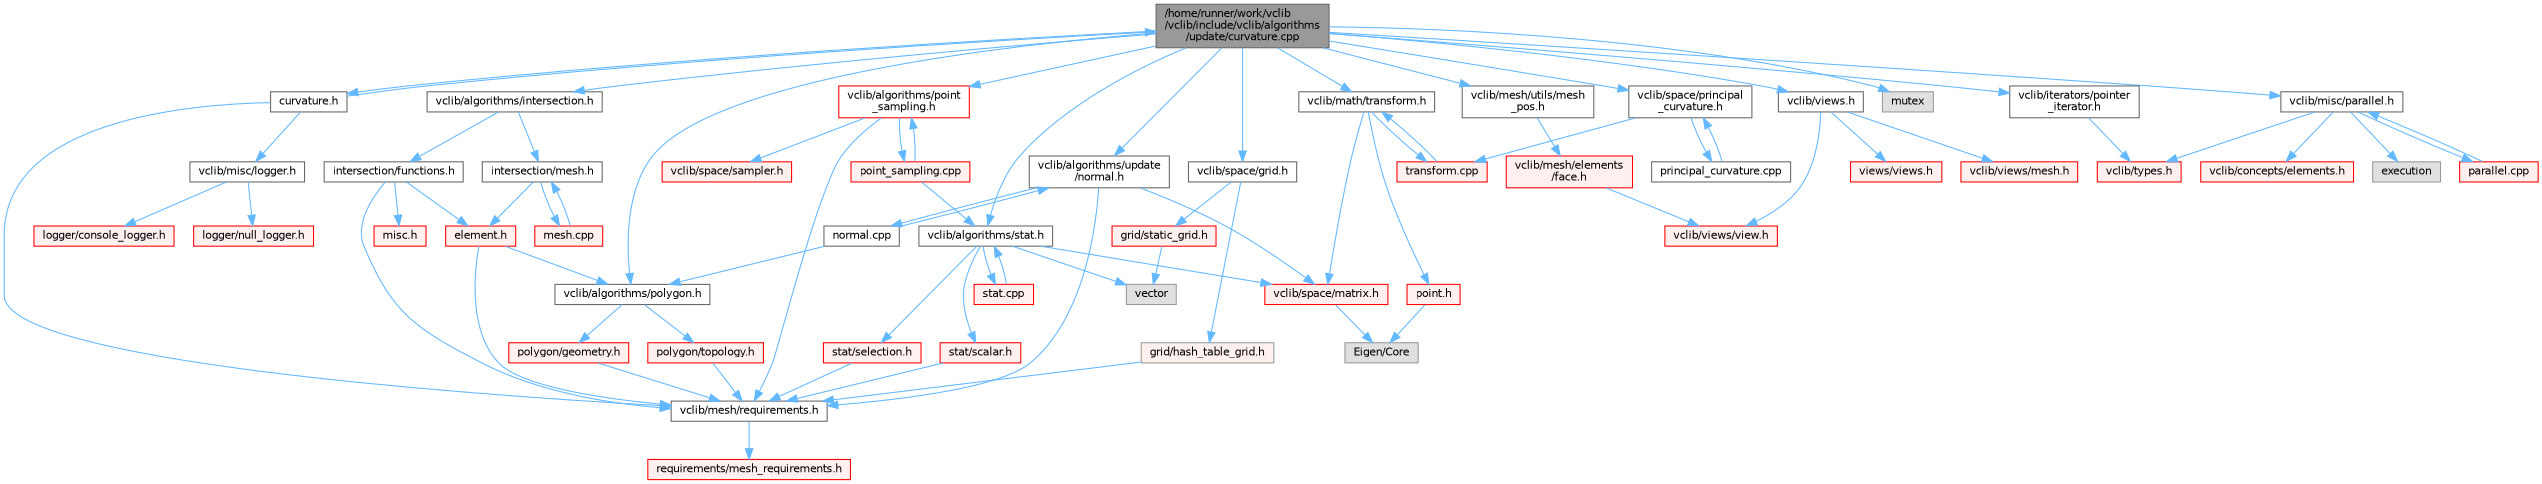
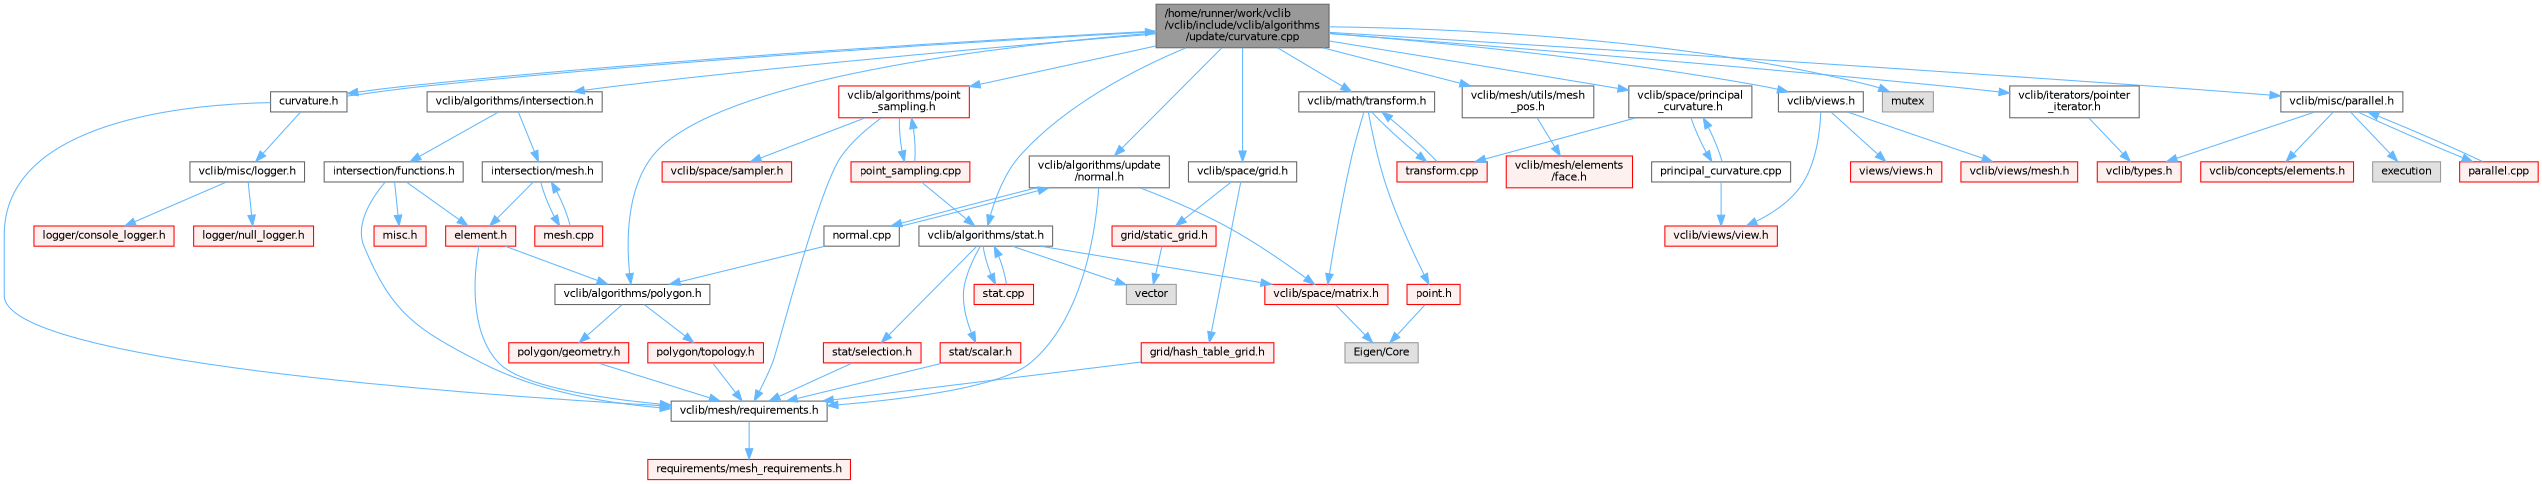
edge "vclib/mesh/elements /face.h" -> "vclib/views/view.h": now "principal_curvature.cpp" -> "vclib/views/view.h"
node "grid/hash_table_grid.h": color grey60 -> red
